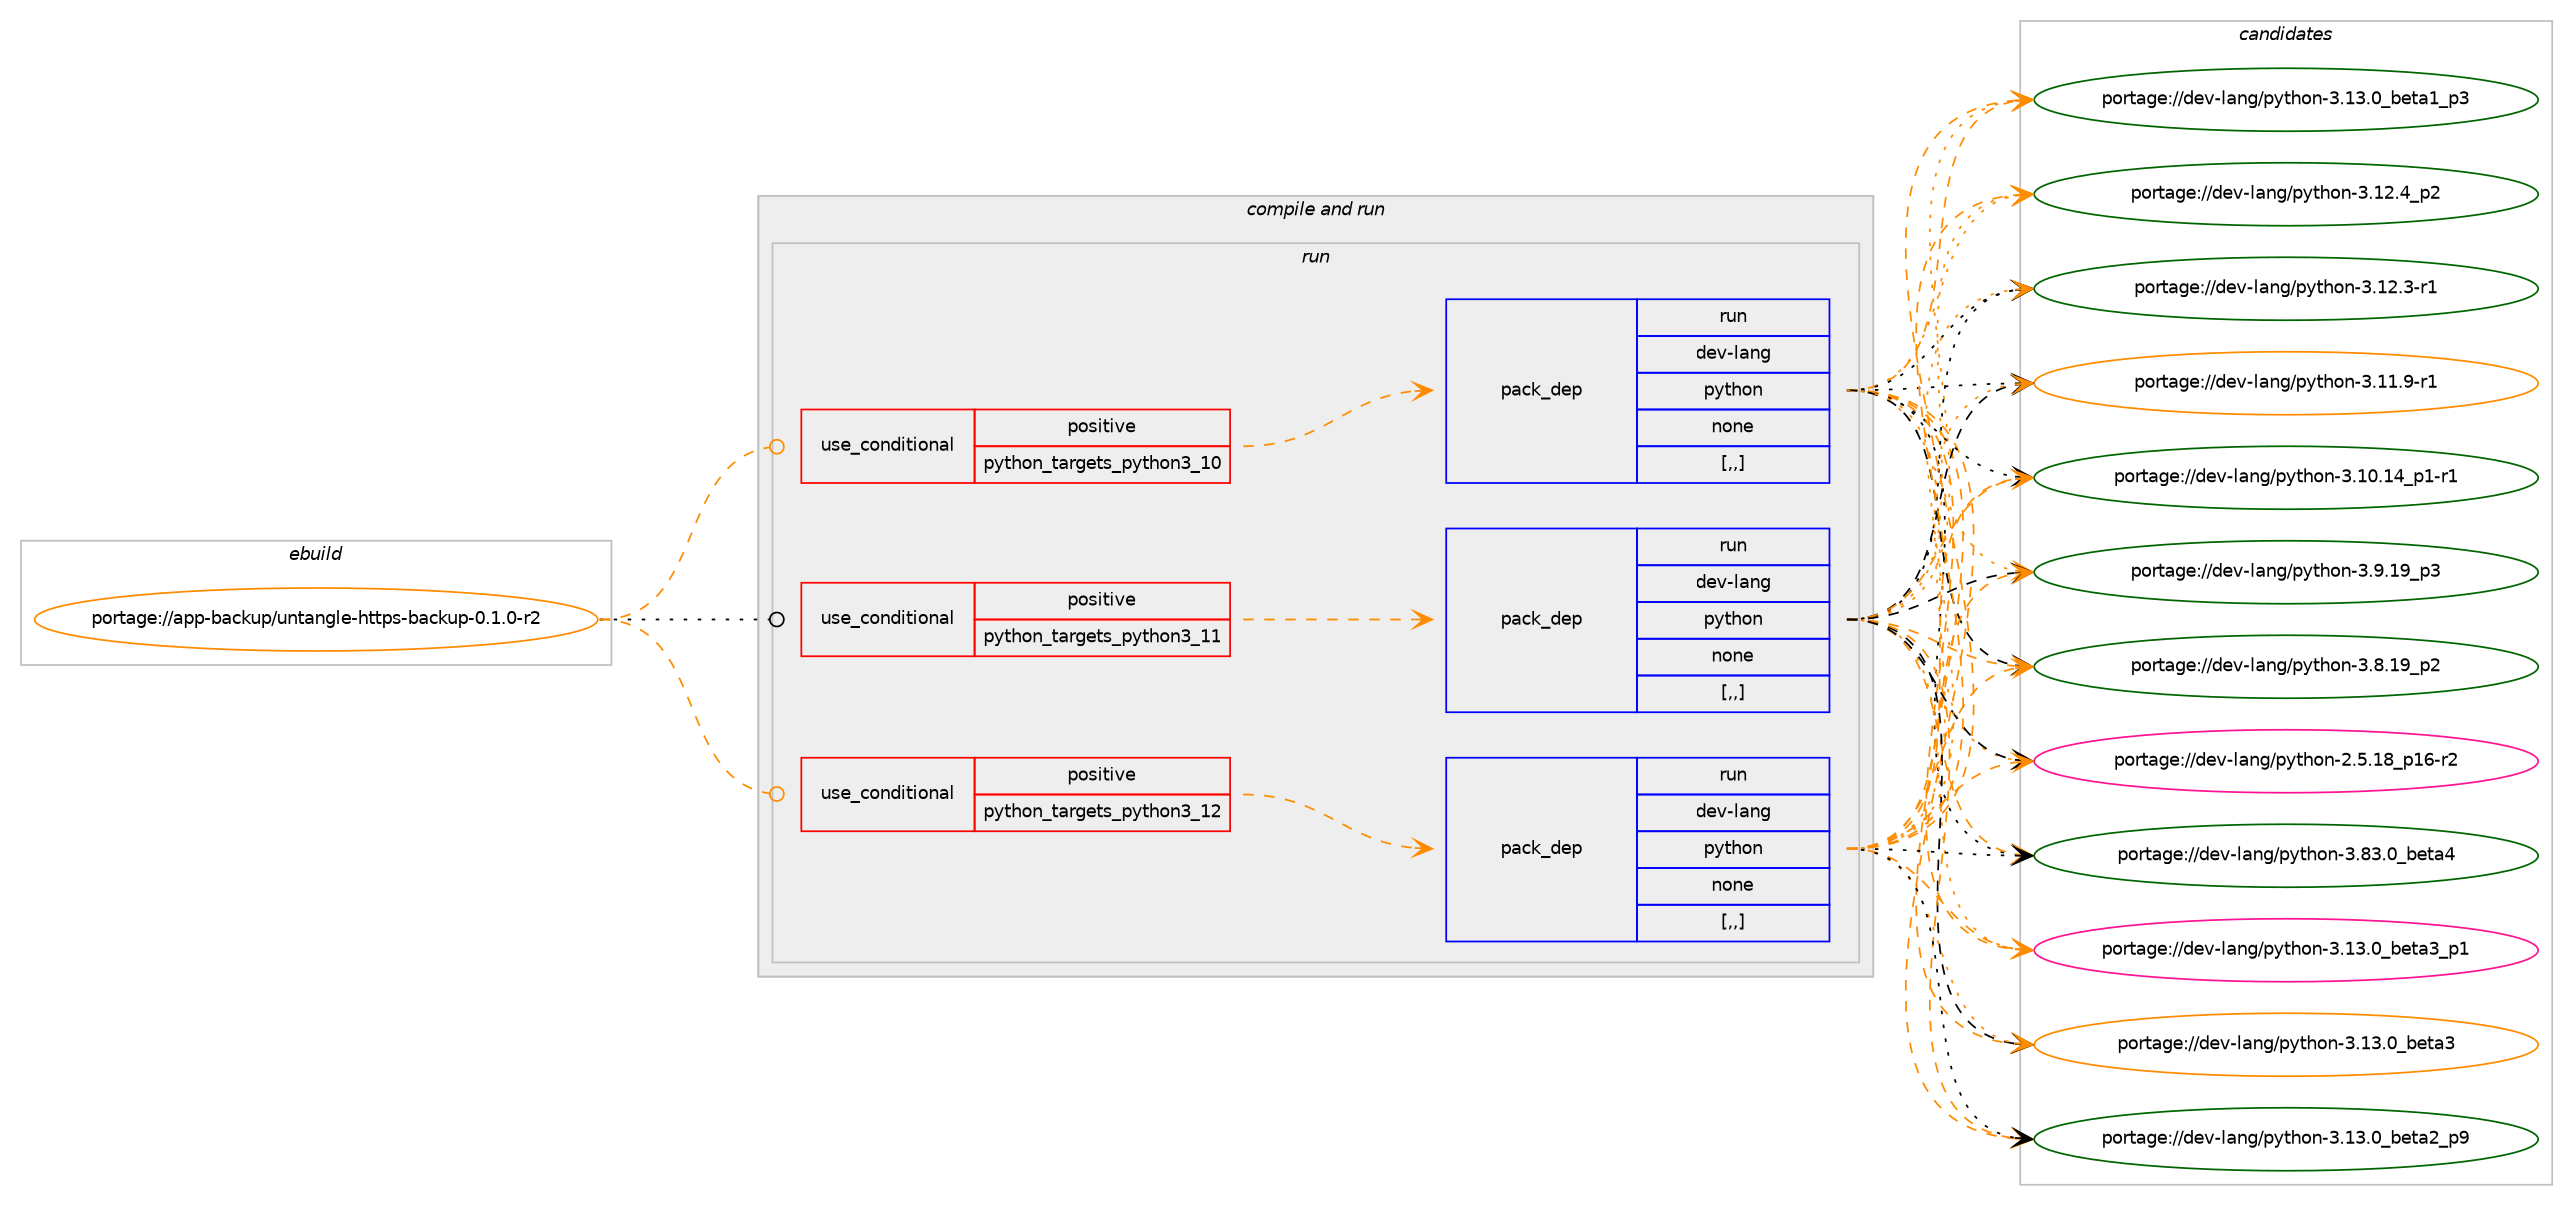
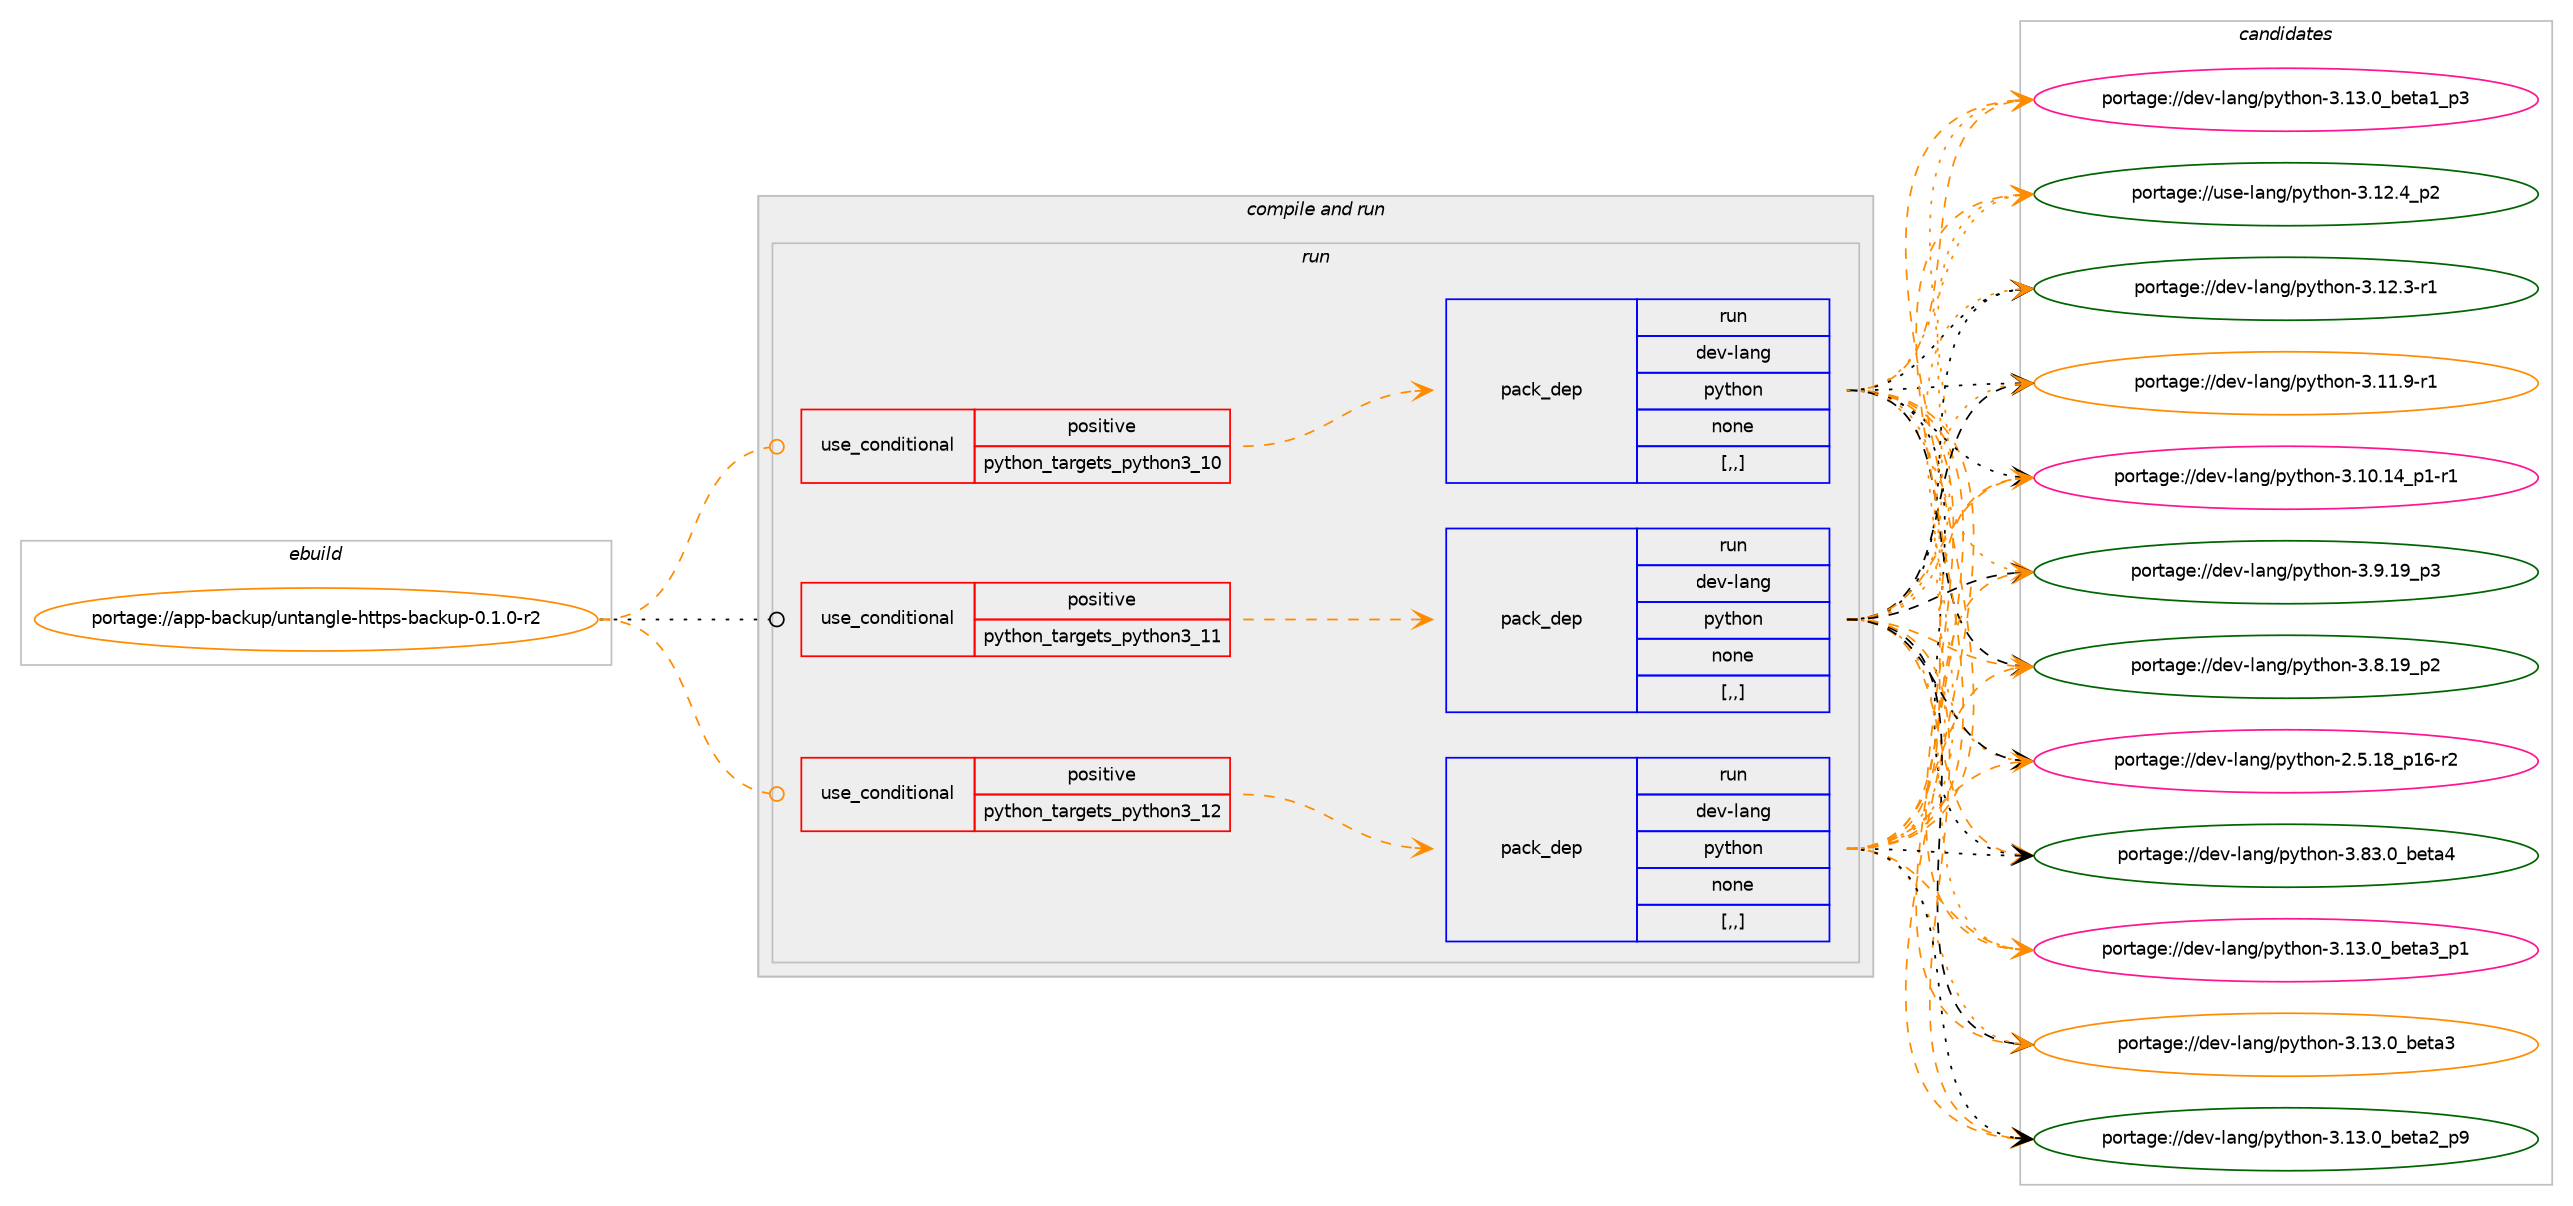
node "portage://dev-lang/python-3.13.0_beta1_p3": color darkgreen -> deeppink
node "portage://dev-lang/python-3.12.4_p2": label "portage://dev-lang/python-3.12.4_p2" -> "portage://use-lang/python-3.12.4_p2"
node "portage://dev-lang/python-3.10.14_p1-r1": color darkgreen -> deeppink
